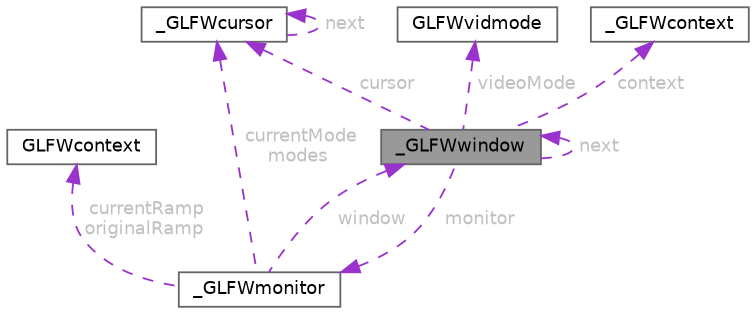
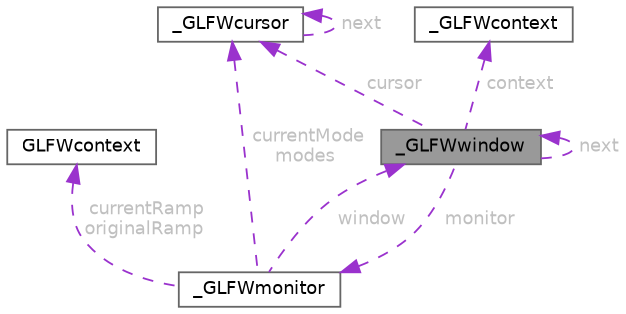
node "GLFWvidmode": removed
